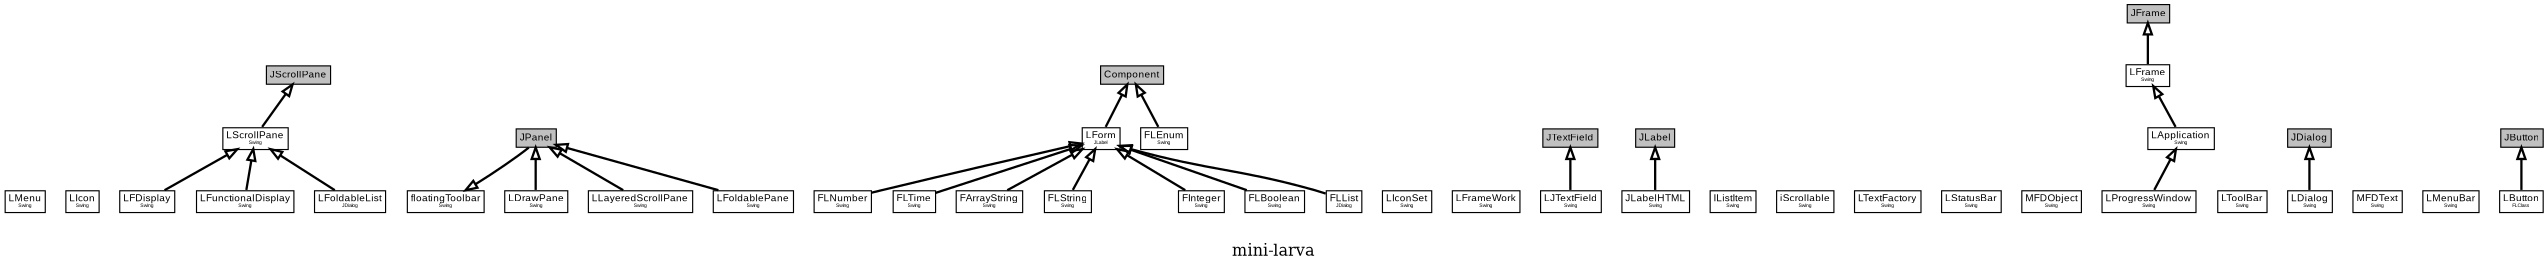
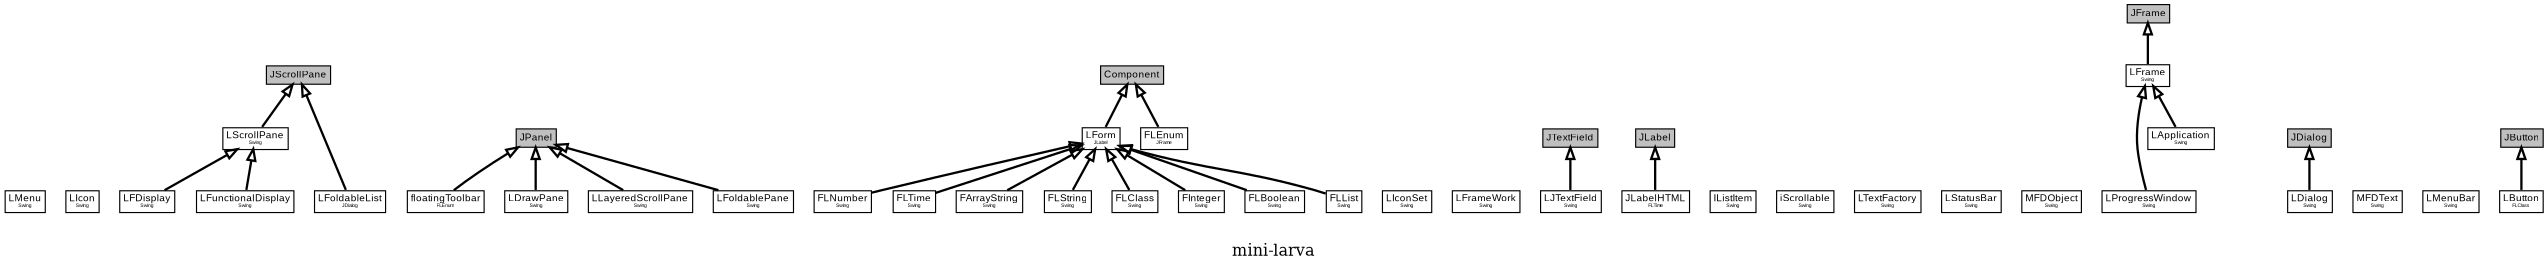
node "FLEnum": text "Swing" -> "JFrame"
edge "JPanel" -> "floatingToolbar": reversed
edge "LFoldableList" -> "LScrollPane": now "LFoldableList" -> "JScrollPane"
edge "LProgressWindow" -> "LApplication": now "LProgressWindow" -> "LFrame"
node "FLClass": added
node "LToolBar": removed
node "floatingToolbar": text "Swing" -> "FLEnum"
node "FLList": text "JDialog" -> "Swing"
node "JLabelHTML": text "Swing" -> "FLTime"
